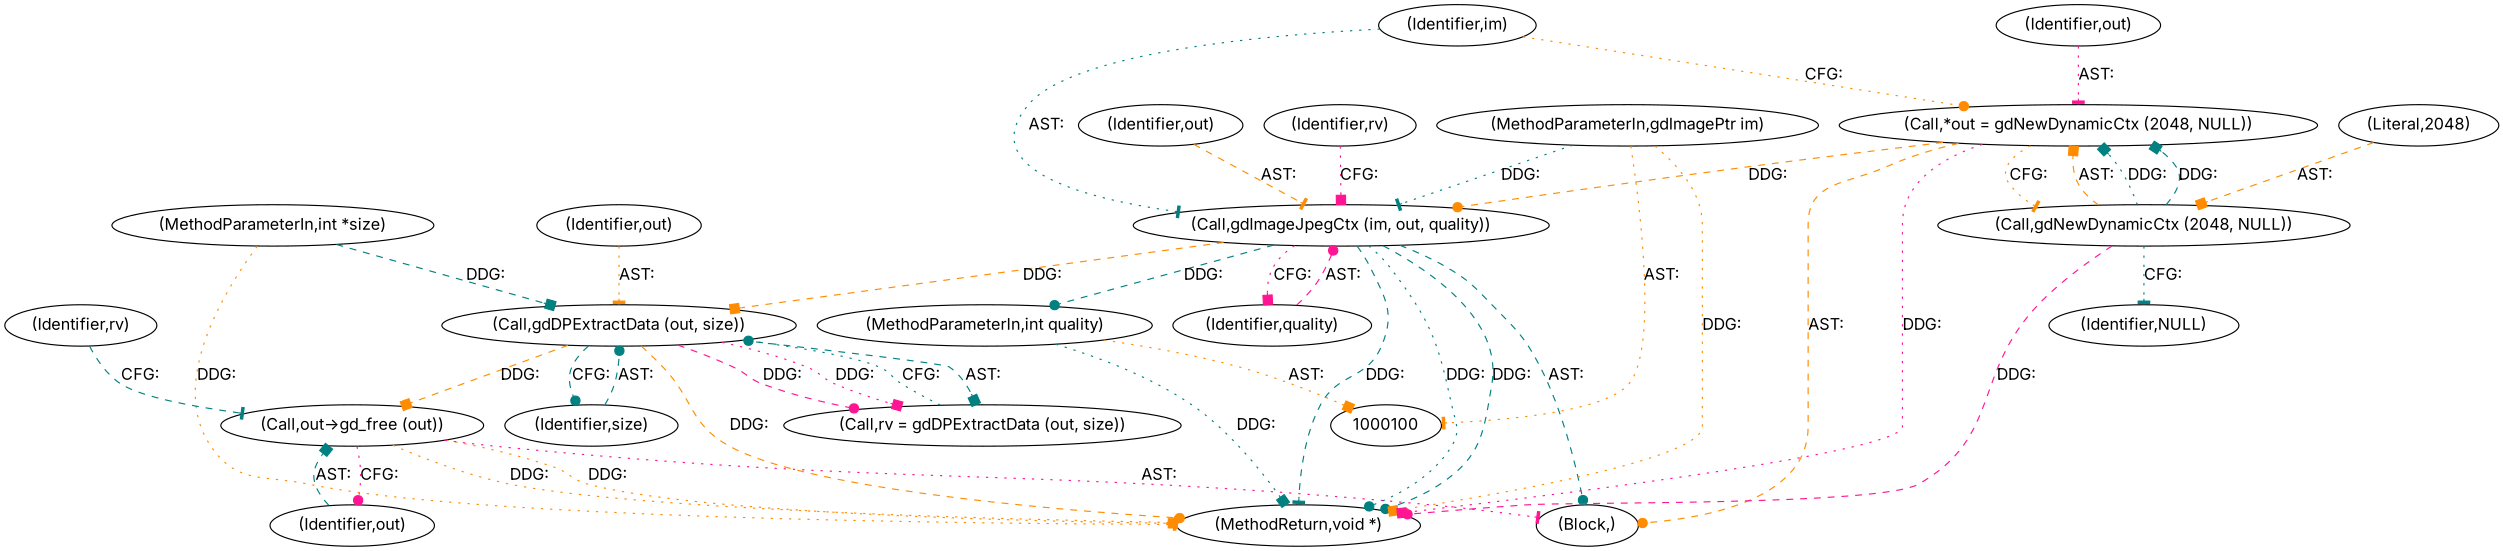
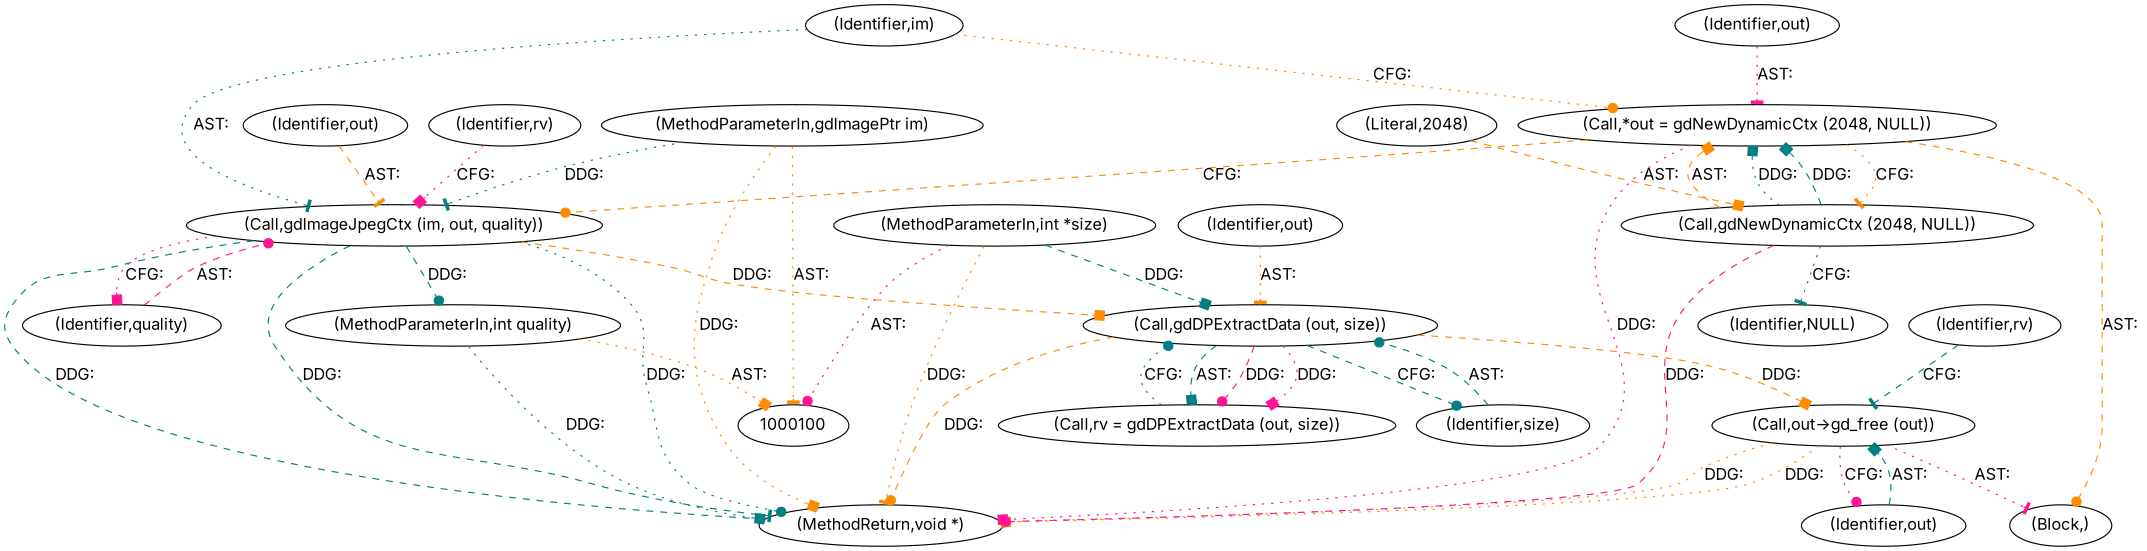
edge "(Call,*out = gdNewDynamicCtx (2048, NULL))" -> "(Call,gdImageJpegCtx (im, out, quality))": label "DDG: " -> "CFG: "
edge "(MethodParameterIn,int *size)" -> "1000100": added, label "AST:"
edge "(Call,gdImageJpegCtx (im, out, quality))" -> "(Block,)": removed, label "AST:"
